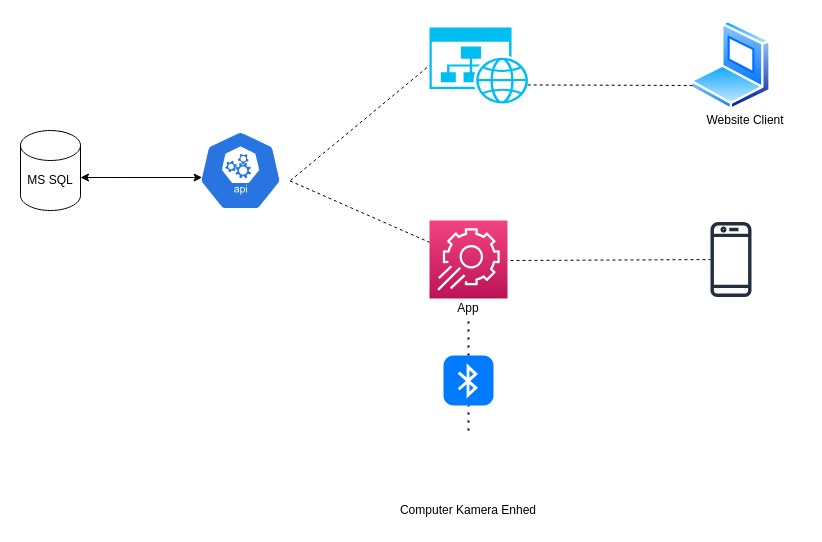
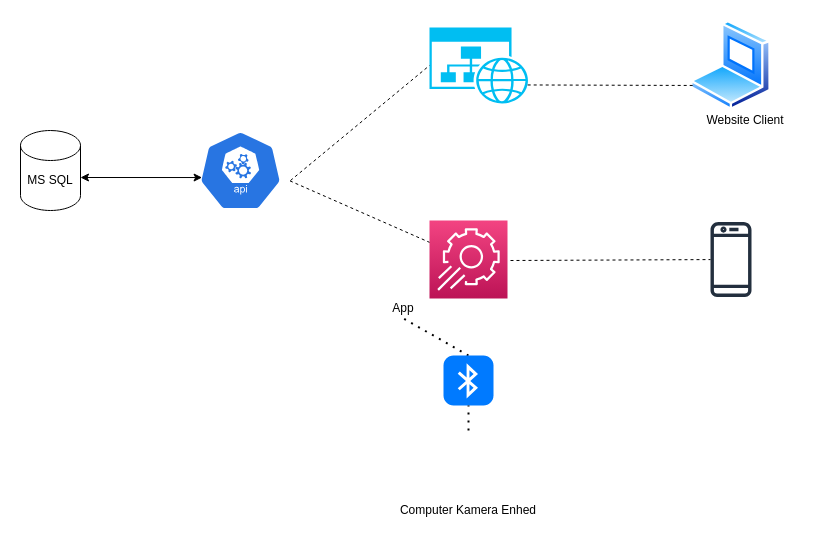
node "App": moved (469, 309) -> (404, 309)
